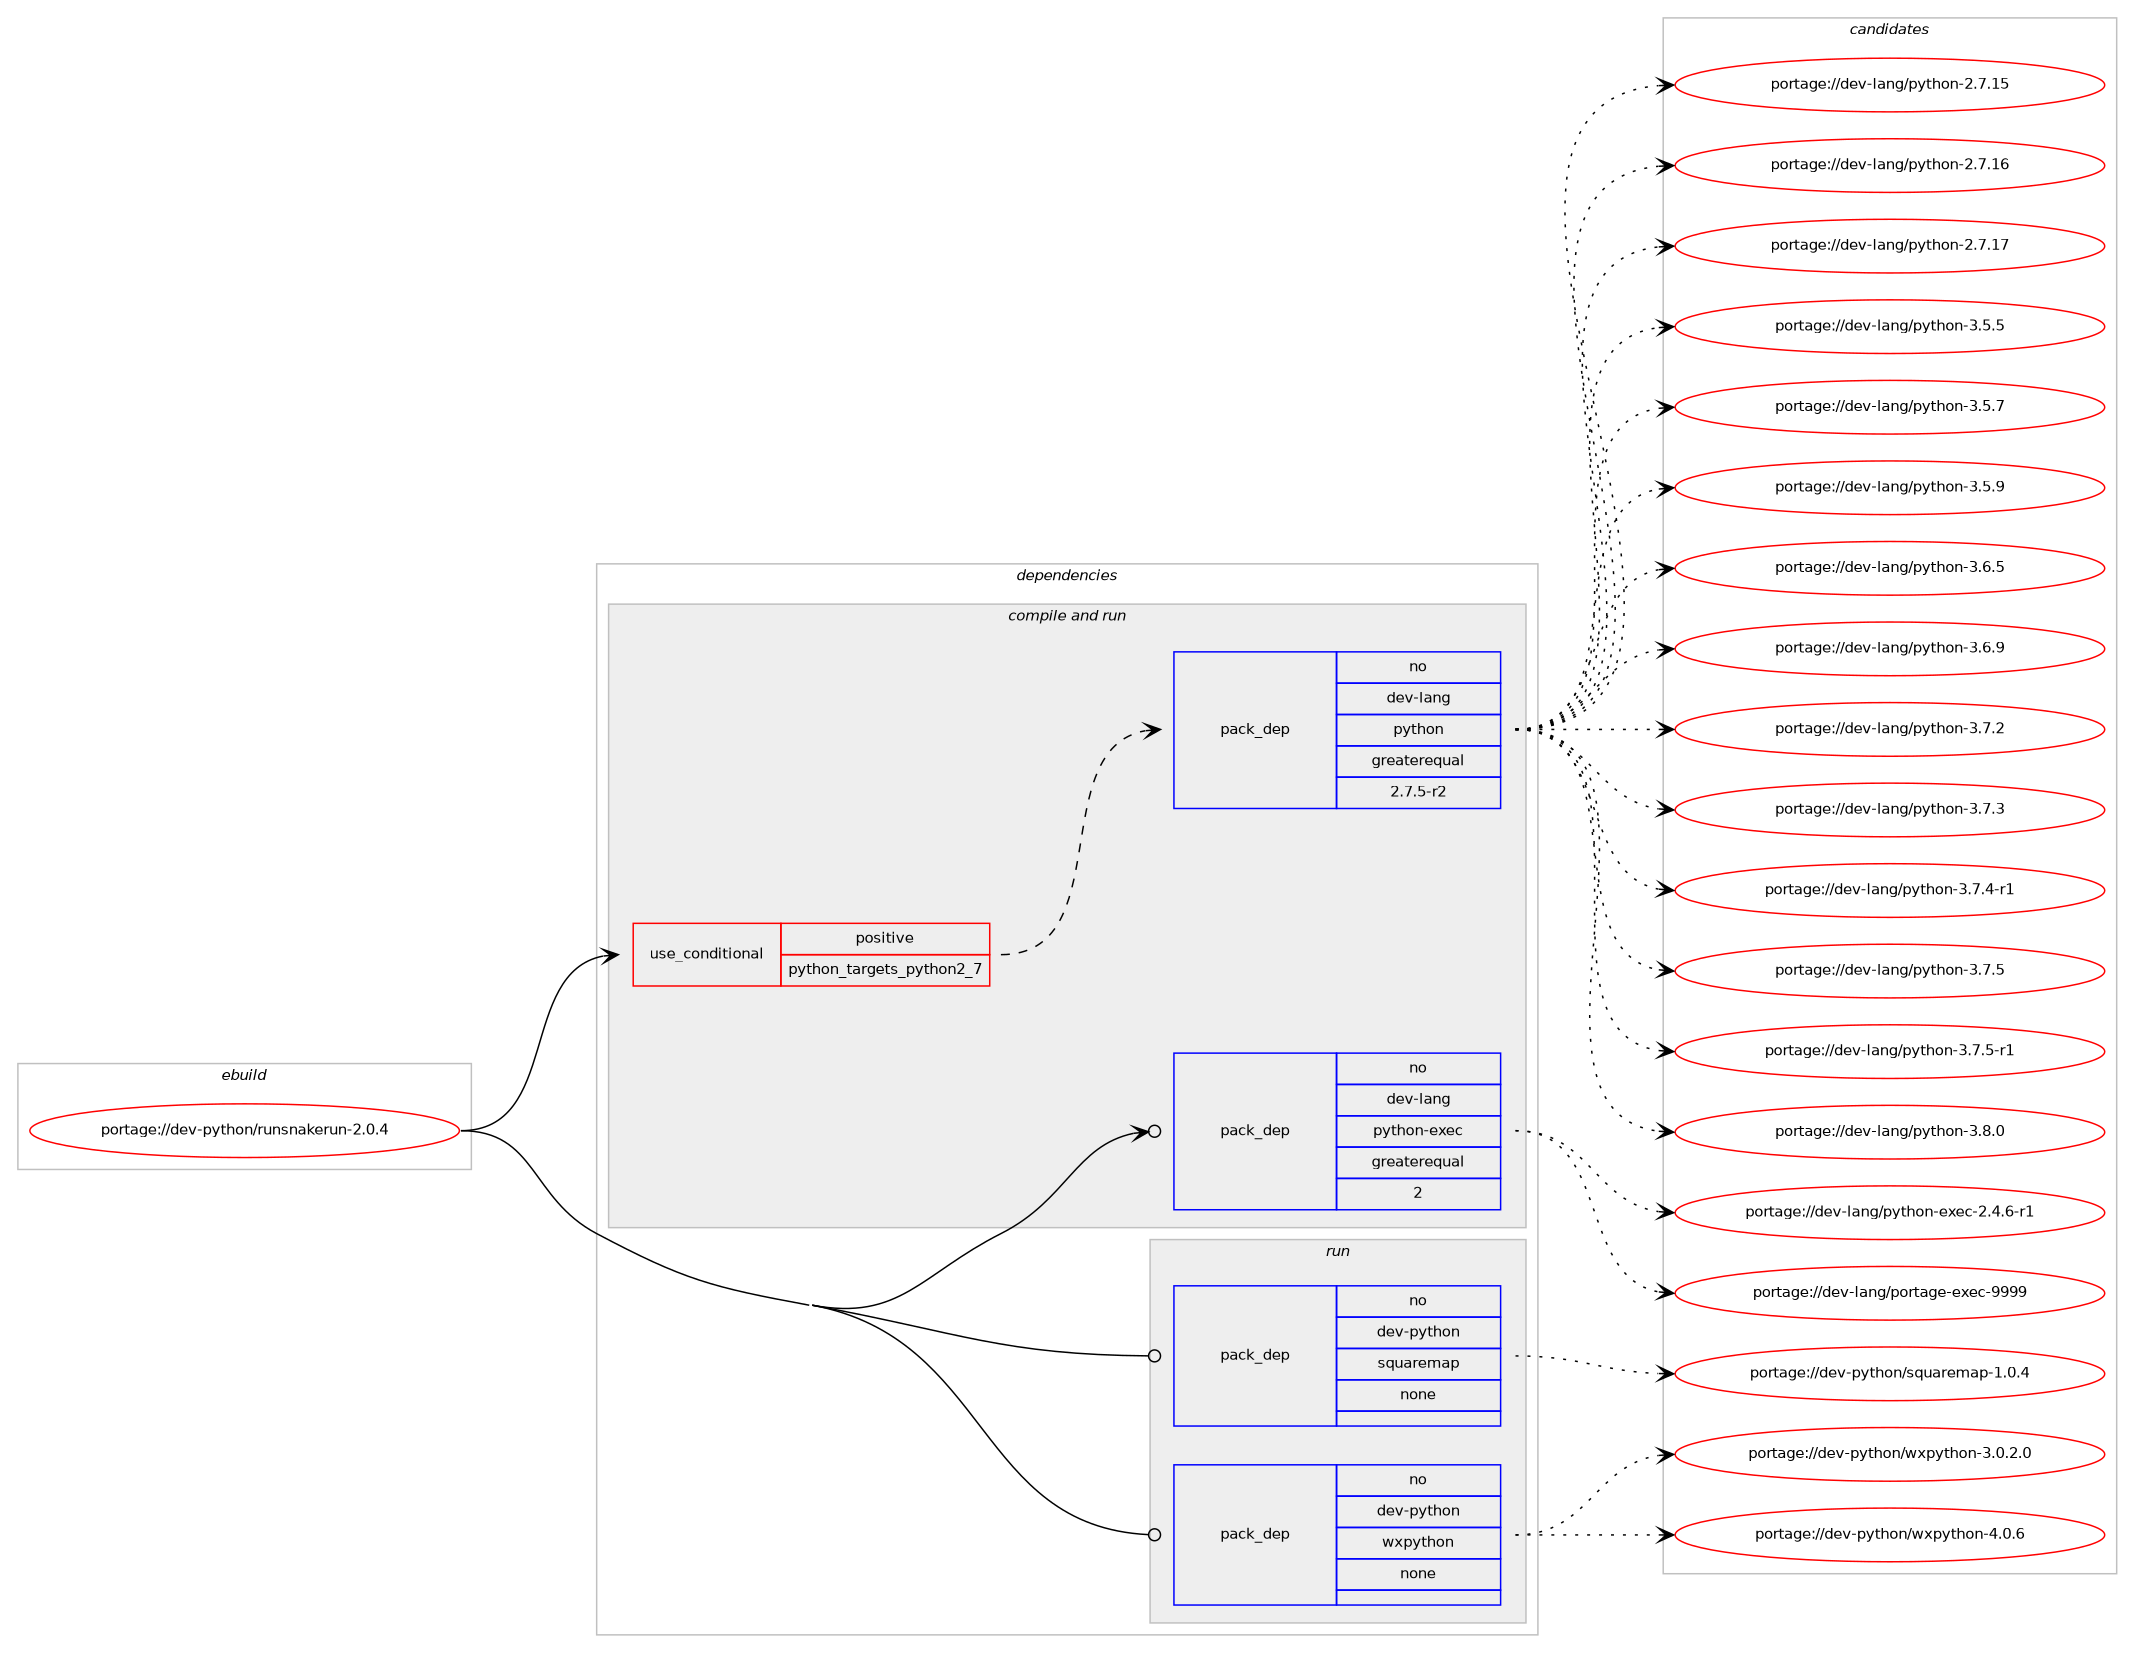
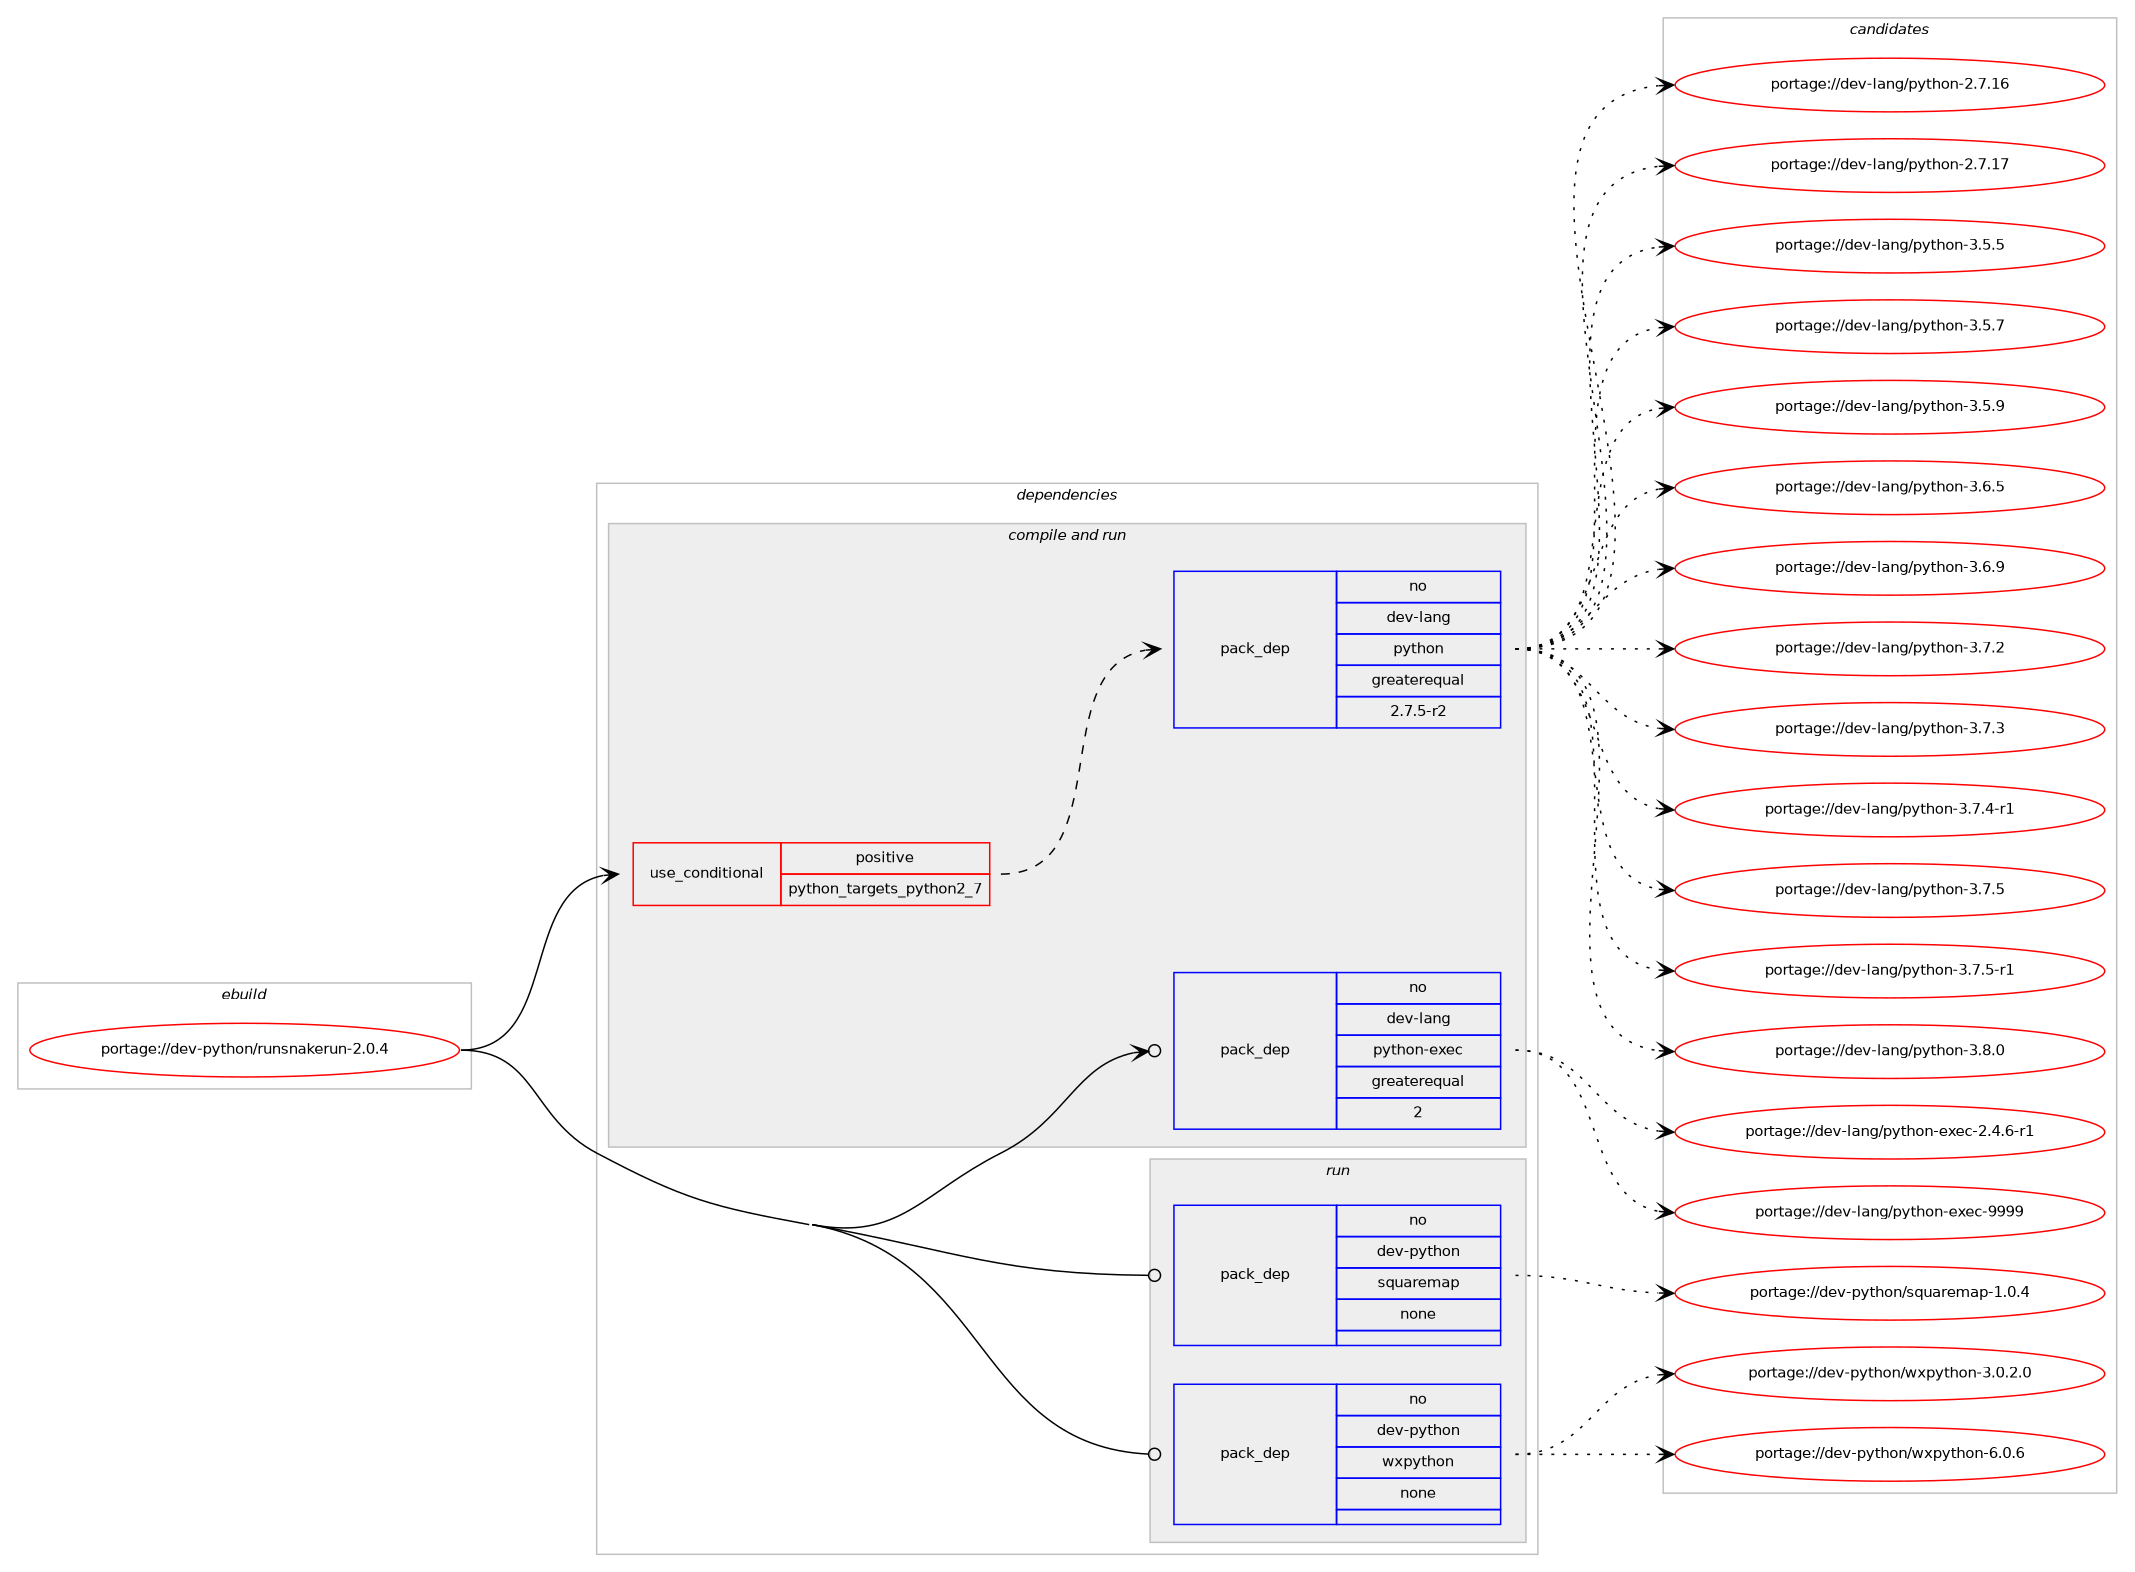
node "portage://dev-lang/python-2.7.15": removed
node "portage://dev-lang/portage-exec-9999": label "portage://dev-lang/portage-exec-9999" -> "portage://dev-lang/python-exec-9999"
node "portage://dev-python/wxpython-4.0.6": label "portage://dev-python/wxpython-4.0.6" -> "portage://dev-python/wxpython-6.0.6"
